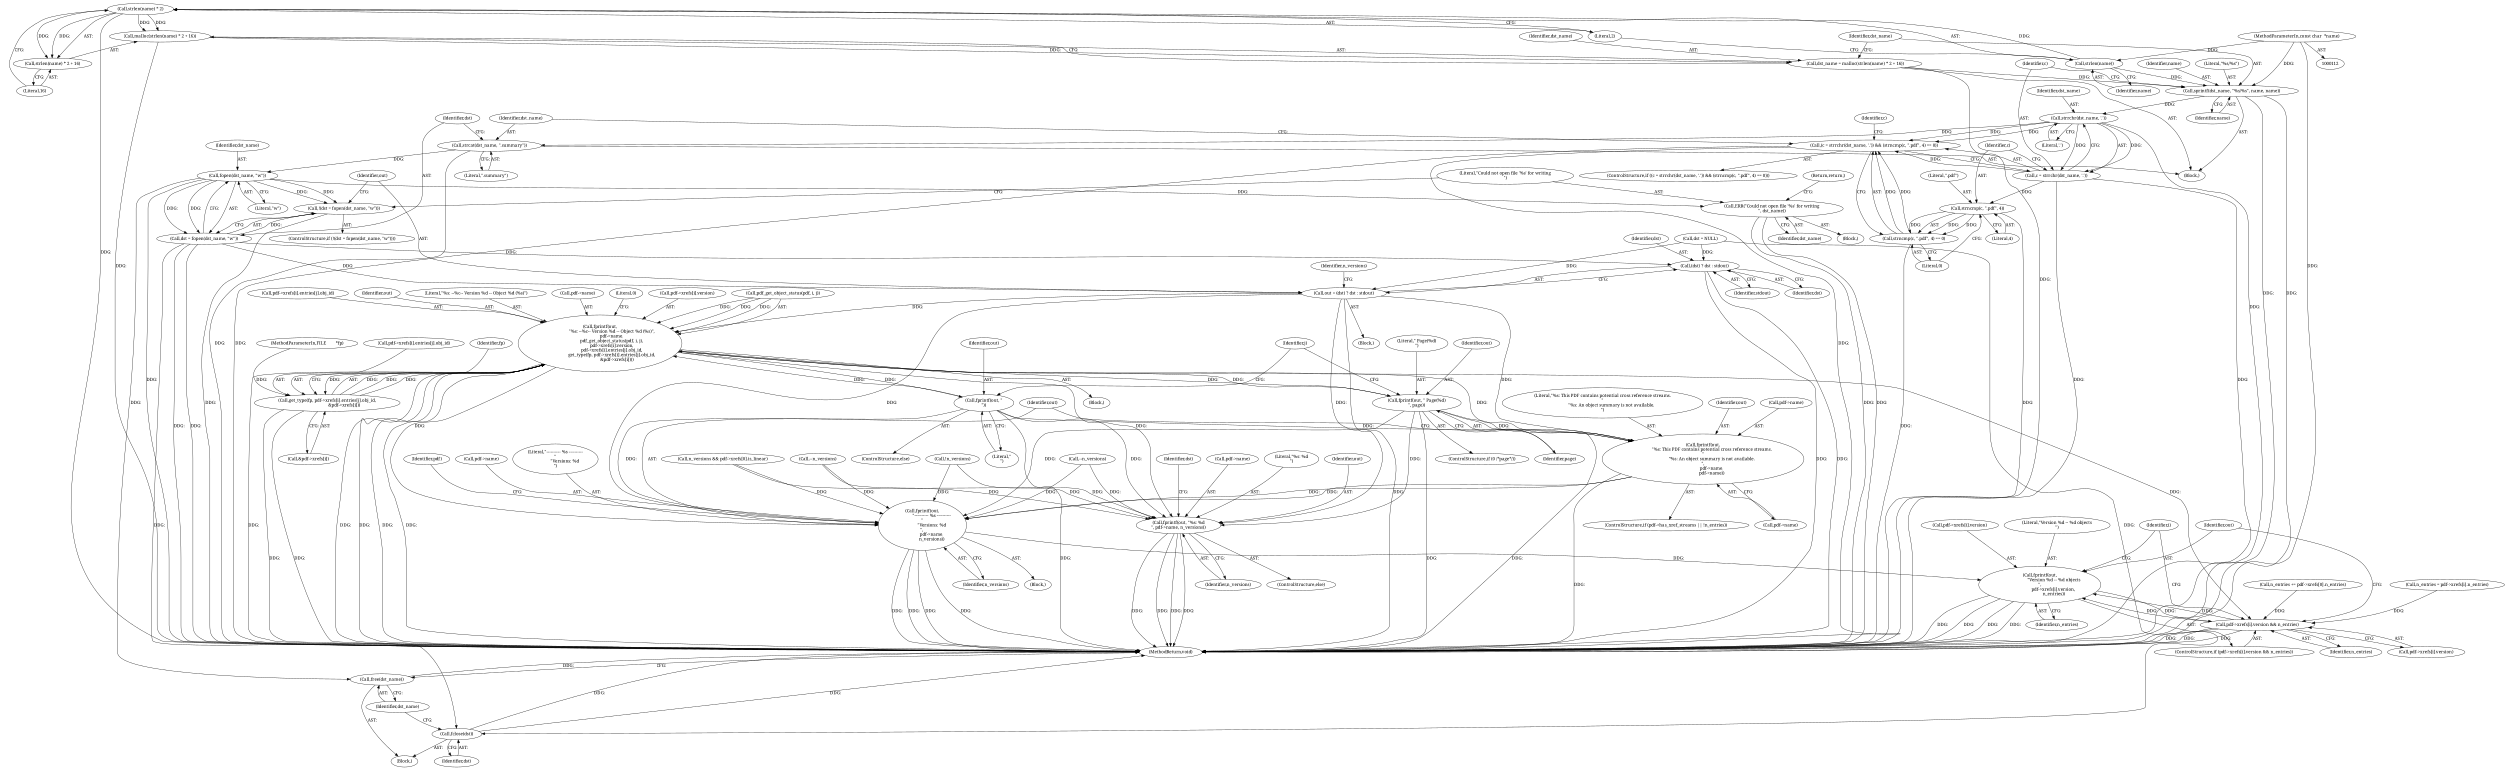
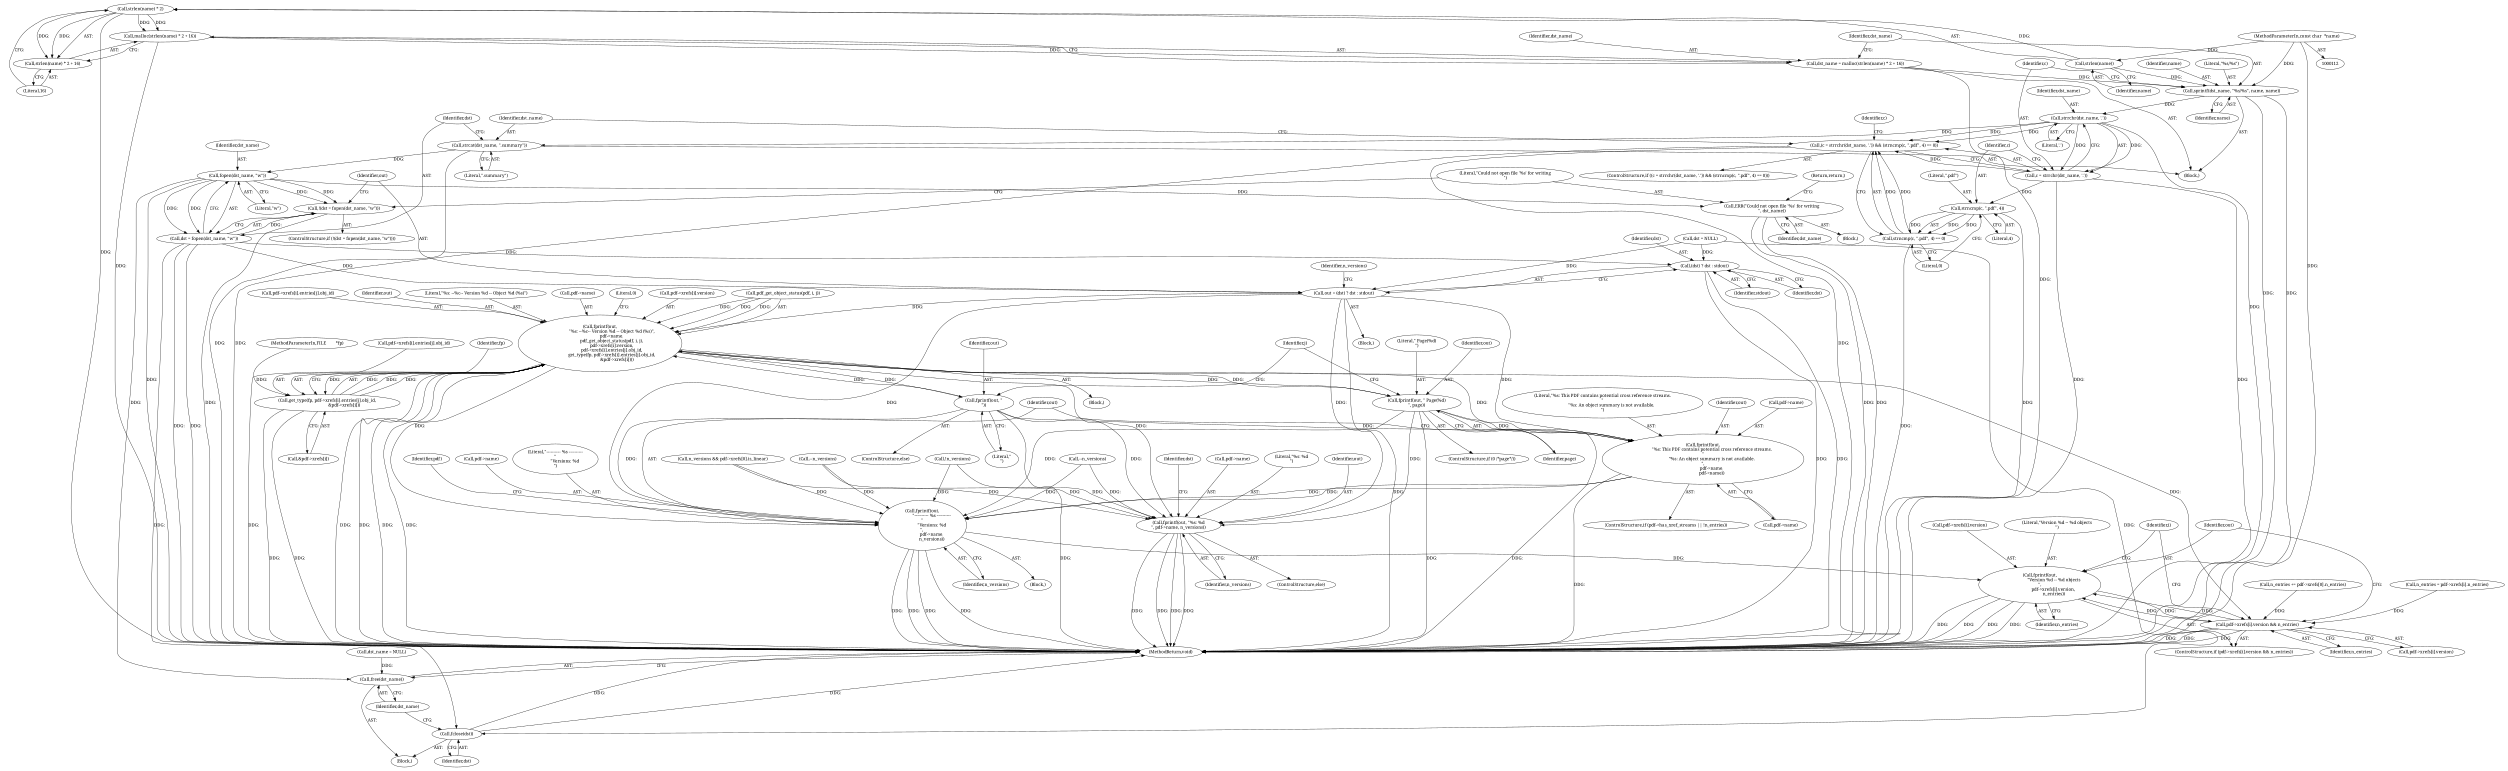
node "(Literal,2)": removed
edge "(Call,malloc(strlen(name) * 2 + 16))" -> "(Call,strlen(name) * 2 + 16)": added, label "CFG:"
edge "(ControlStructure,if (pdf->xrefs[i].version && n_entries))" -> "(Call,pdf->xrefs[i].version && n_entries)": reversed
node "(Call,dst_name = NULL)": added
edge "(Call,free(dst_name))" -> "(MethodReturn,void)": label "DDG: " -> "AST: "
